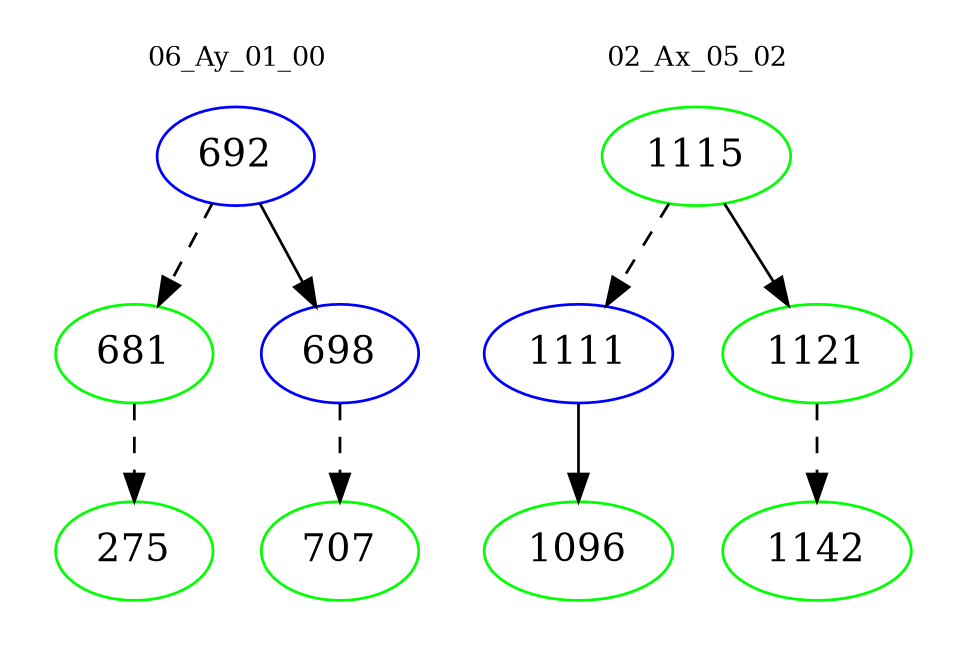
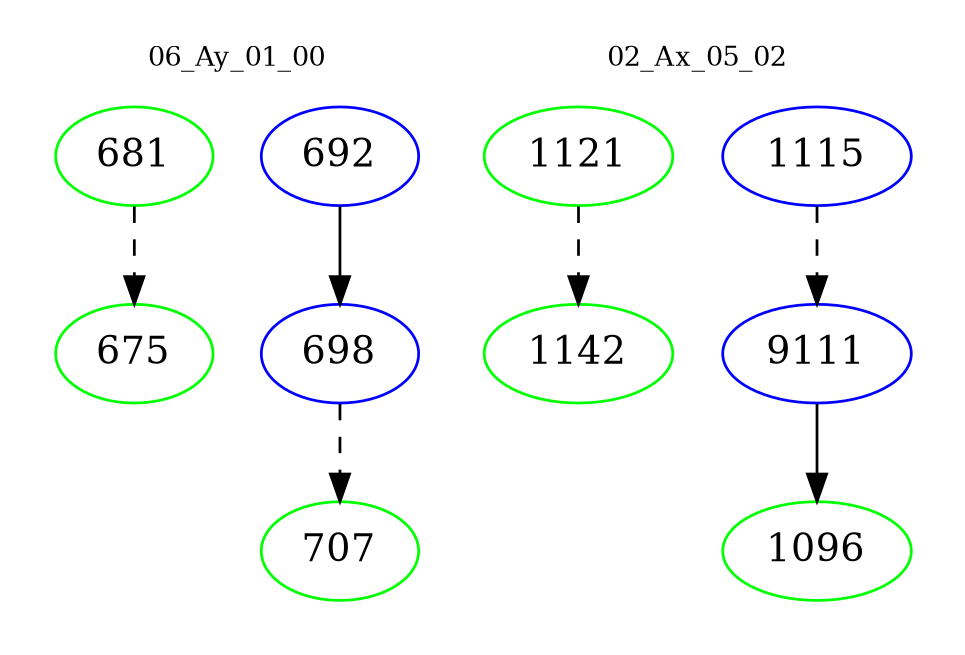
node "1115": color green -> blue
edge "692" -> "681": removed
edge "1115" -> "1121": removed
node "1111": label "1111" -> "9111"
node "275": label "275" -> "675"
